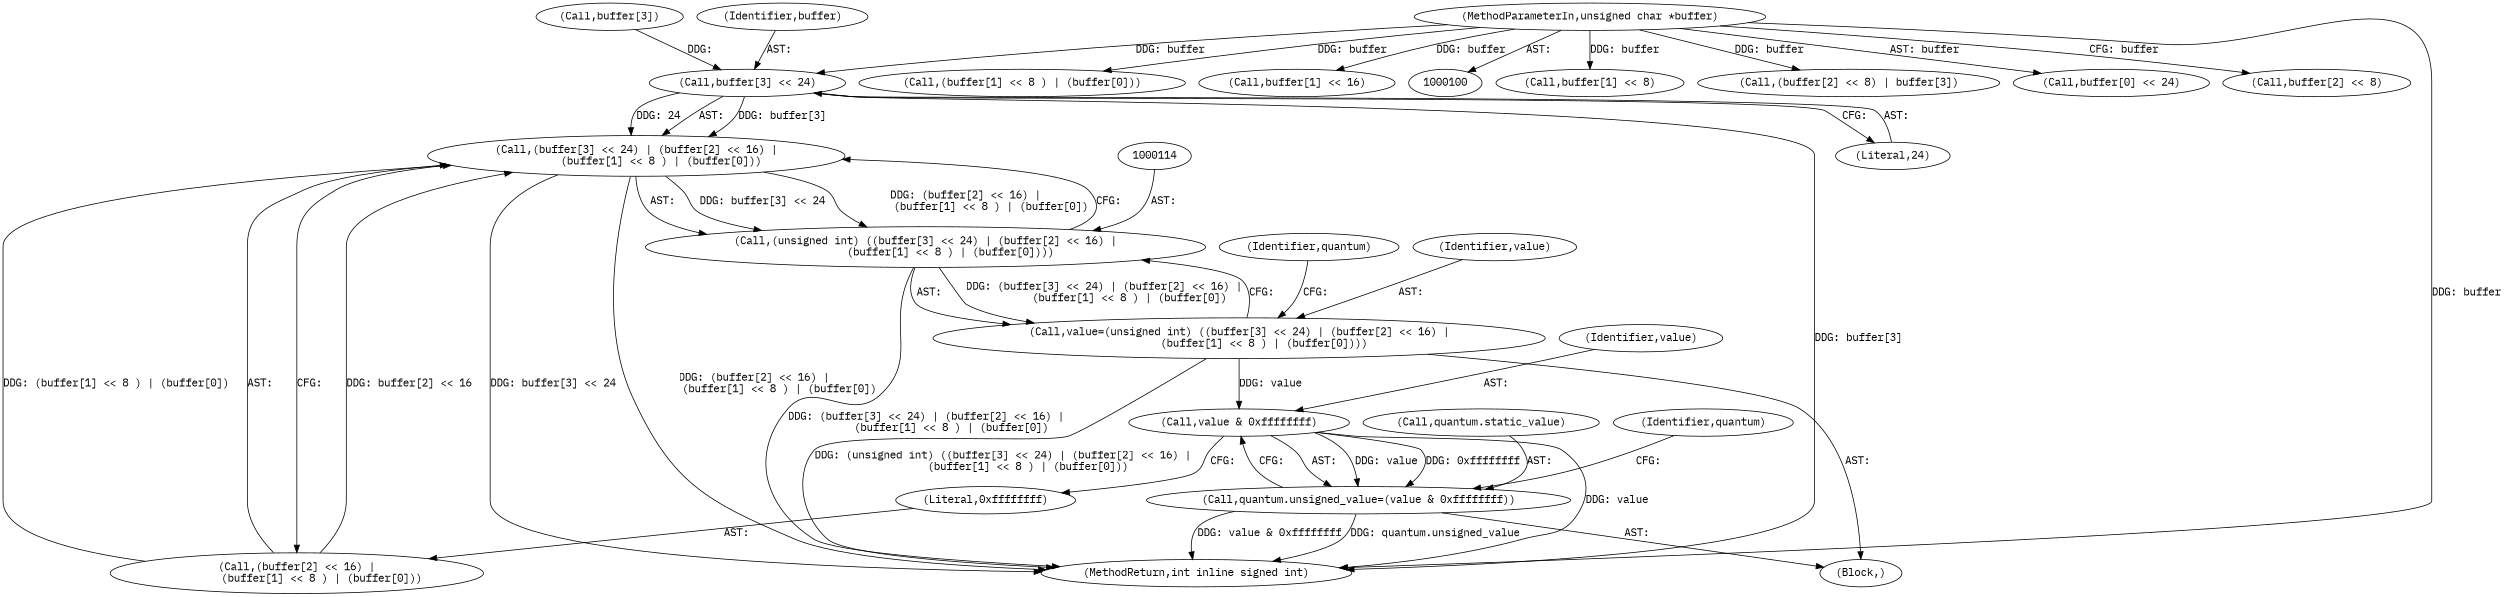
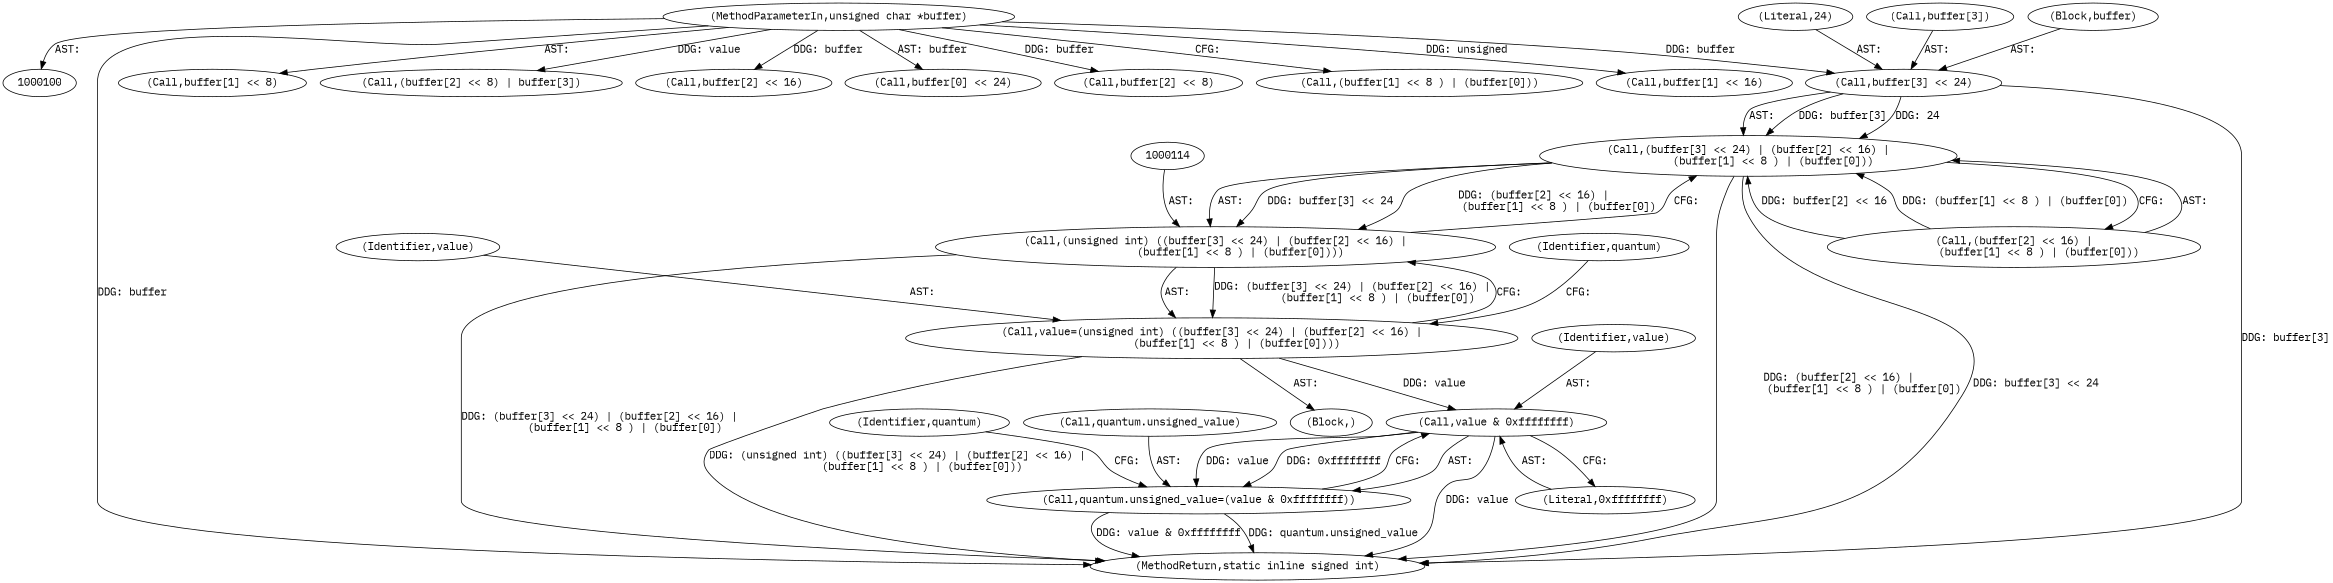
node "(Identifier,buffer)": label "(Identifier,buffer)" -> "(Block,buffer)"
edge "(Call,buffer[3])" -> "(Call,buffer[3] << 24)": label "DDG: " -> "AST: "
edge "(MethodParameterIn,unsigned char *buffer)" -> "(Call,(buffer[1] << 8 ) | (buffer[0]))": label "DDG: buffer" -> "CFG: "
edge "(MethodParameterIn,unsigned char *buffer)" -> "(Call,buffer[1] << 16)": label "DDG: buffer" -> "DDG: unsigned"
edge "(MethodParameterIn,unsigned char *buffer)" -> "(Call,buffer[1] << 8)": label "DDG: buffer" -> "AST: "
edge "(MethodParameterIn,unsigned char *buffer)" -> "(Call,(buffer[2] << 8) | buffer[3])": label "DDG: buffer" -> "DDG: value"
edge "(MethodParameterIn,unsigned char *buffer)" -> "(Call,buffer[2] << 8)": label "CFG: buffer" -> "DDG: buffer"
node "(Call,buffer[2] << 16)": added
edge "(Call,buffer[3] << 24)" -> "(Literal,24)": removed, label "CFG:"
node "(Call,quantum.static_value)": label "(Call,quantum.static_value)" -> "(Call,quantum.unsigned_value)"
edge "(Literal,0xffffffff)" -> "(Call,(buffer[2] << 16) | (buffer[1] << 8 ) | (buffer[0]))": now "(Literal,0xffffffff)" -> "(Call,value & 0xffffffff)"
edge "(Call,quantum.unsigned_value=(value & 0xffffffff))" -> "(Block,)": removed, label "AST:"
node "(MethodReturn,int inline signed int)": label "(MethodReturn,int inline signed int)" -> "(MethodReturn,static inline signed int)"
